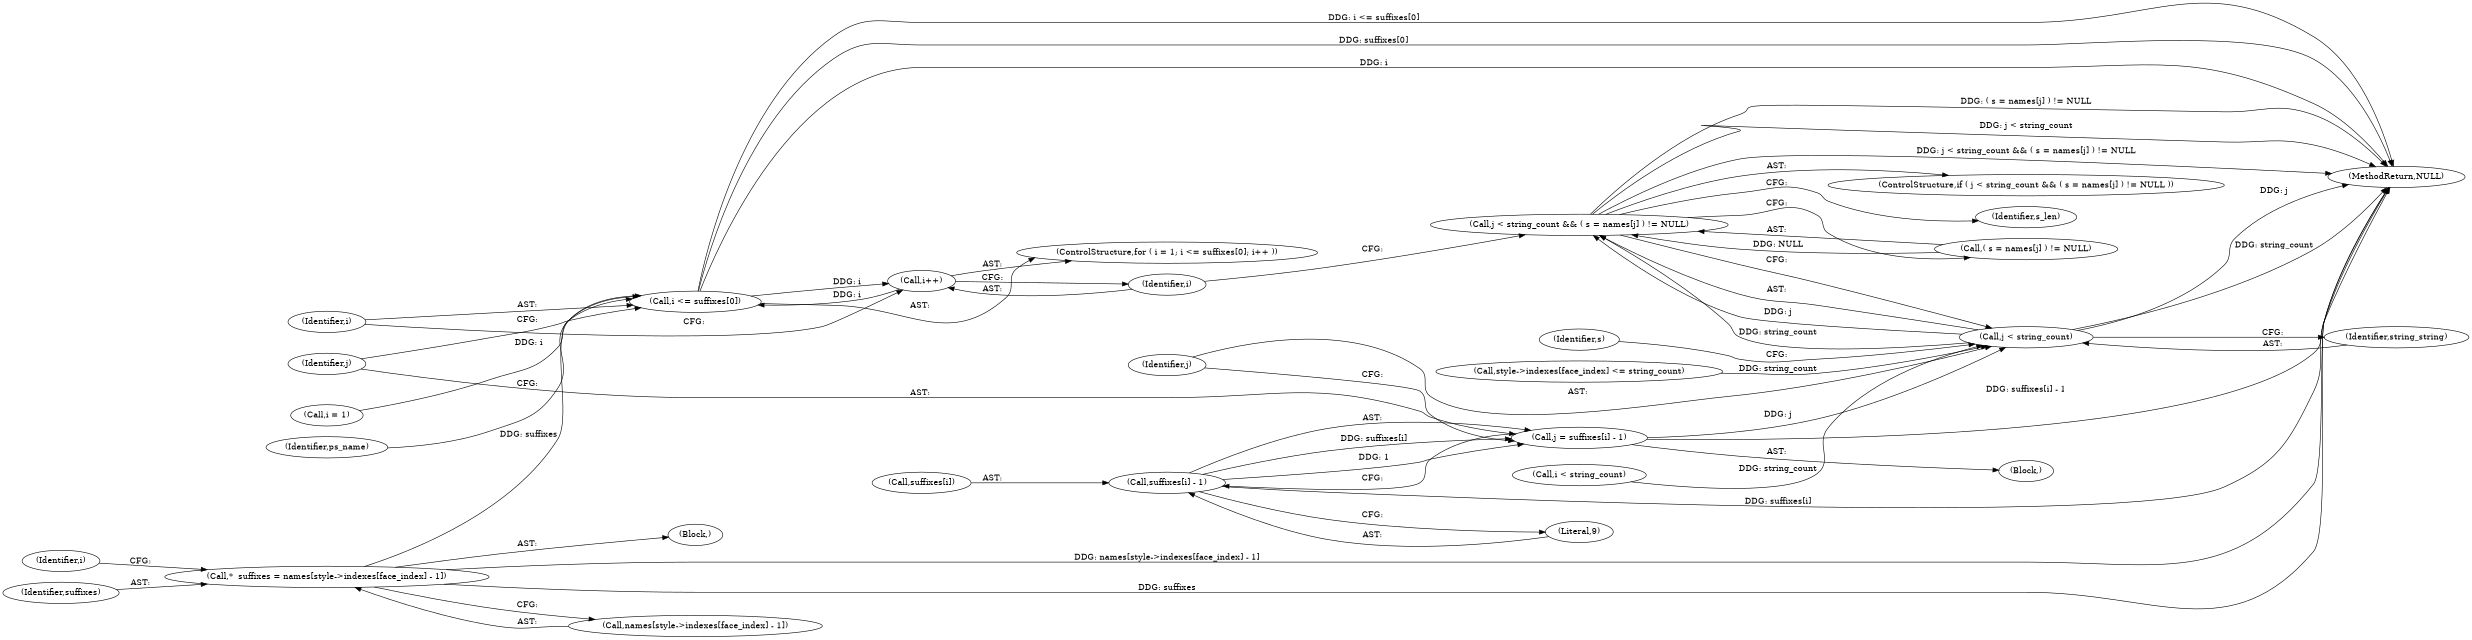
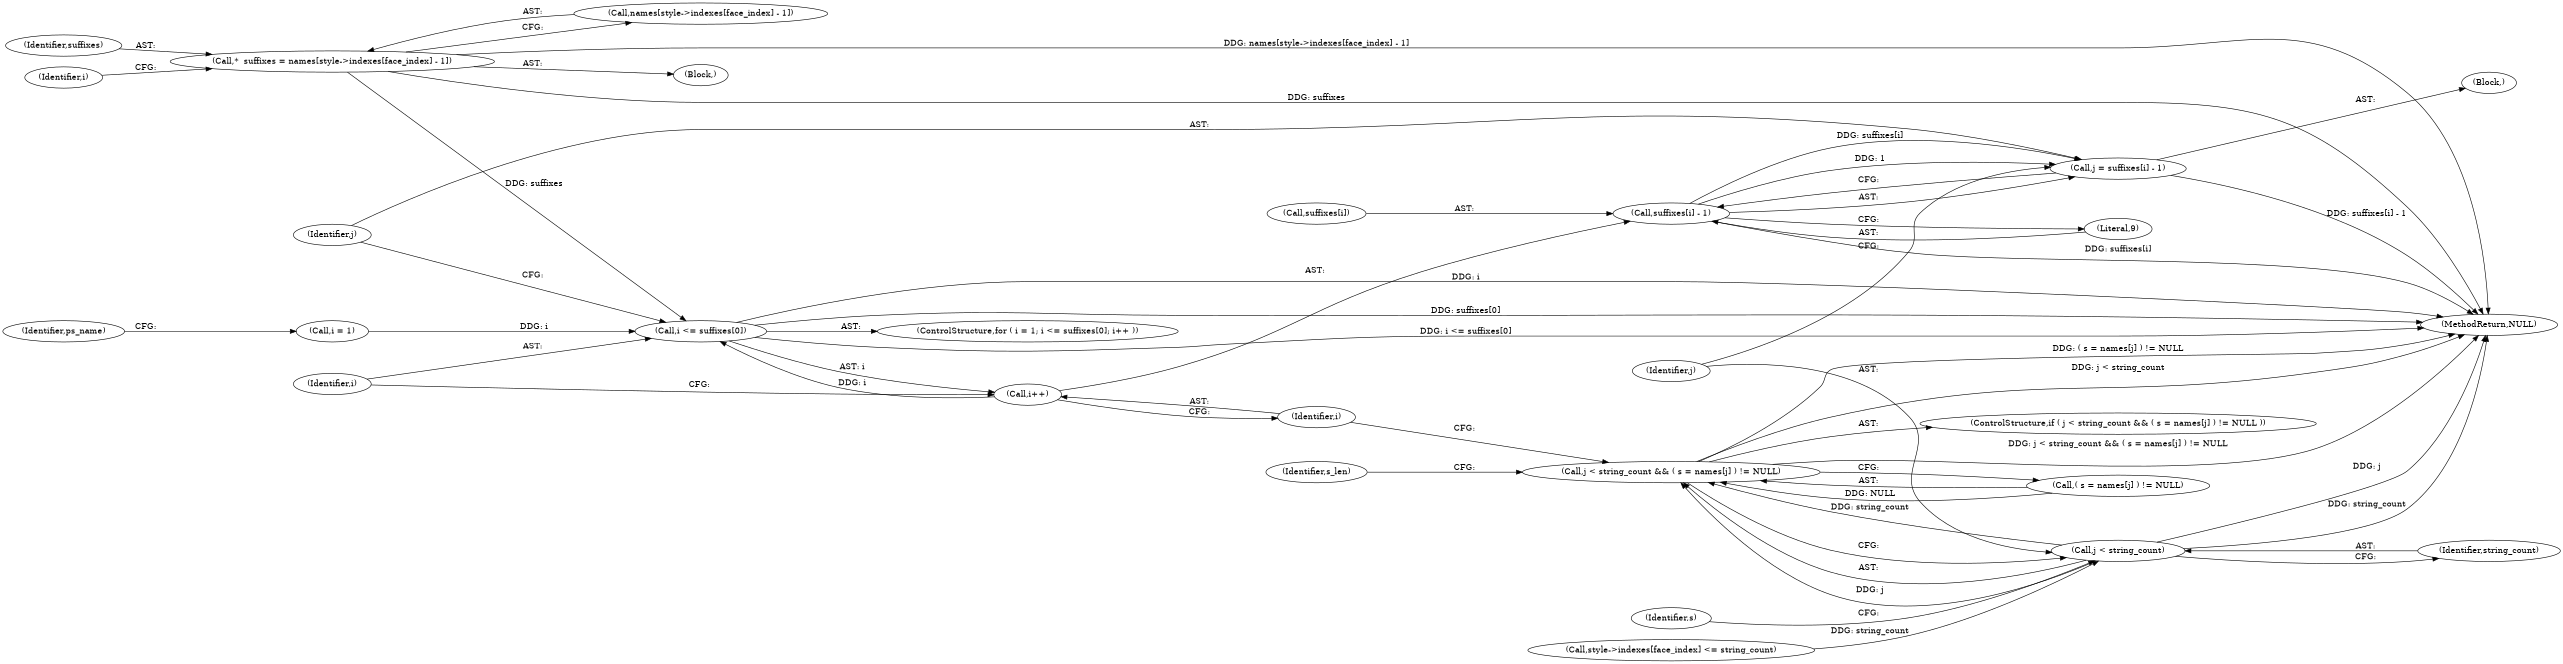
edge "(Call,j < string_count && ( s = names[j] ) != NULL)" -> "(Identifier,s_len)": reversed
edge "(Call,i++)" -> "(ControlStructure,for ( i = 1; i <= suffixes[0]; i++ ))": now "(Call,i++)" -> "(Call,suffixes[i] - 1)"
edge "(Call,i <= suffixes[0])" -> "(Call,i++)": label "DDG: i" -> "AST: i"
node "(Identifier,string_string)": label "(Identifier,string_string)" -> "(Identifier,string_count)"
edge "(Identifier,ps_name)" -> "(Call,i <= suffixes[0])": now "(Identifier,ps_name)" -> "(Call,i = 1)"
edge "(Call,j = suffixes[i] - 1)" -> "(Call,j < string_count)": removed, label "DDG: j"
node "(Call,i < string_count)": removed
